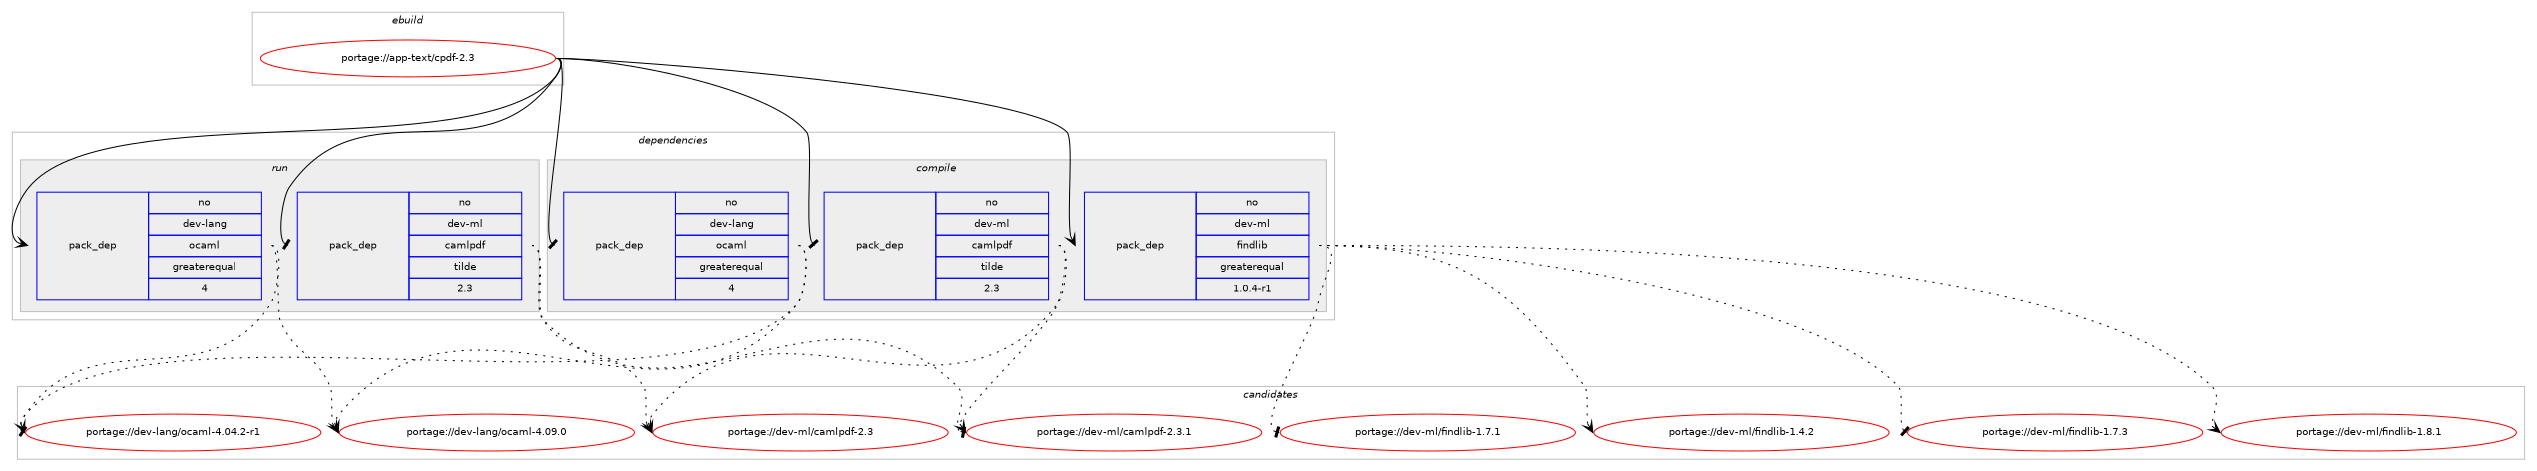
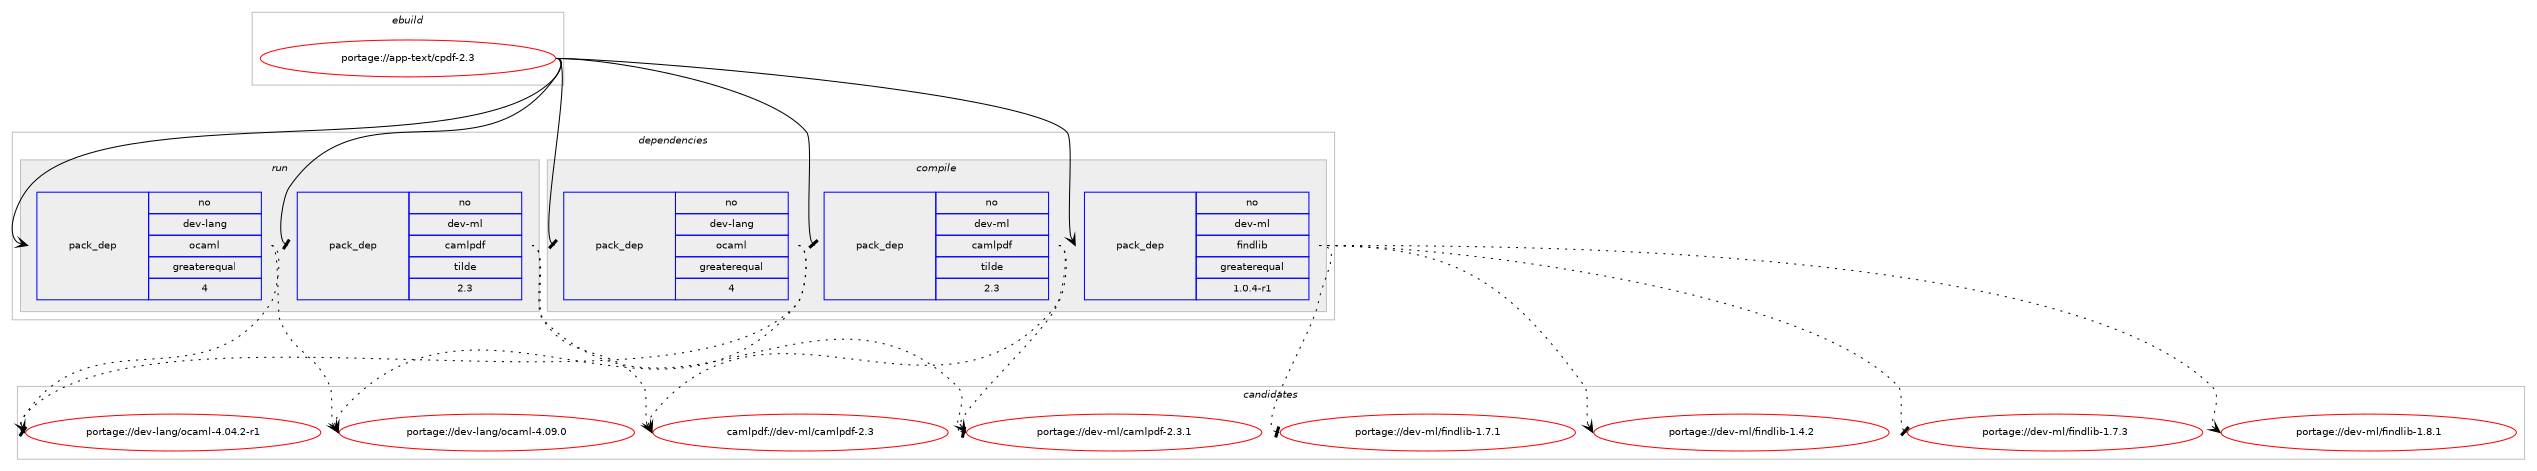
node "portage://dev-ml/camlpdf-2.3": label "portage://dev-ml/camlpdf-2.3" -> "camlpdf://dev-ml/camlpdf-2.3"
